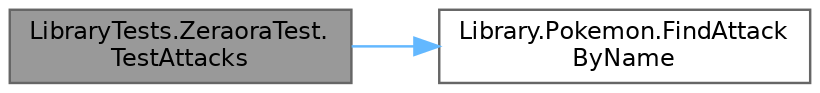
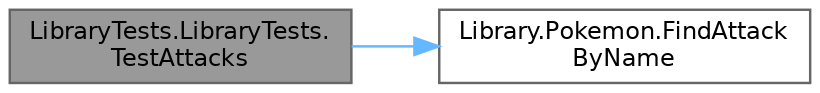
node "LibraryTests.ZeraoraTest. TestAttacks": label "LibraryTests.ZeraoraTest. TestAttacks" -> "LibraryTests.LibraryTests. TestAttacks"
